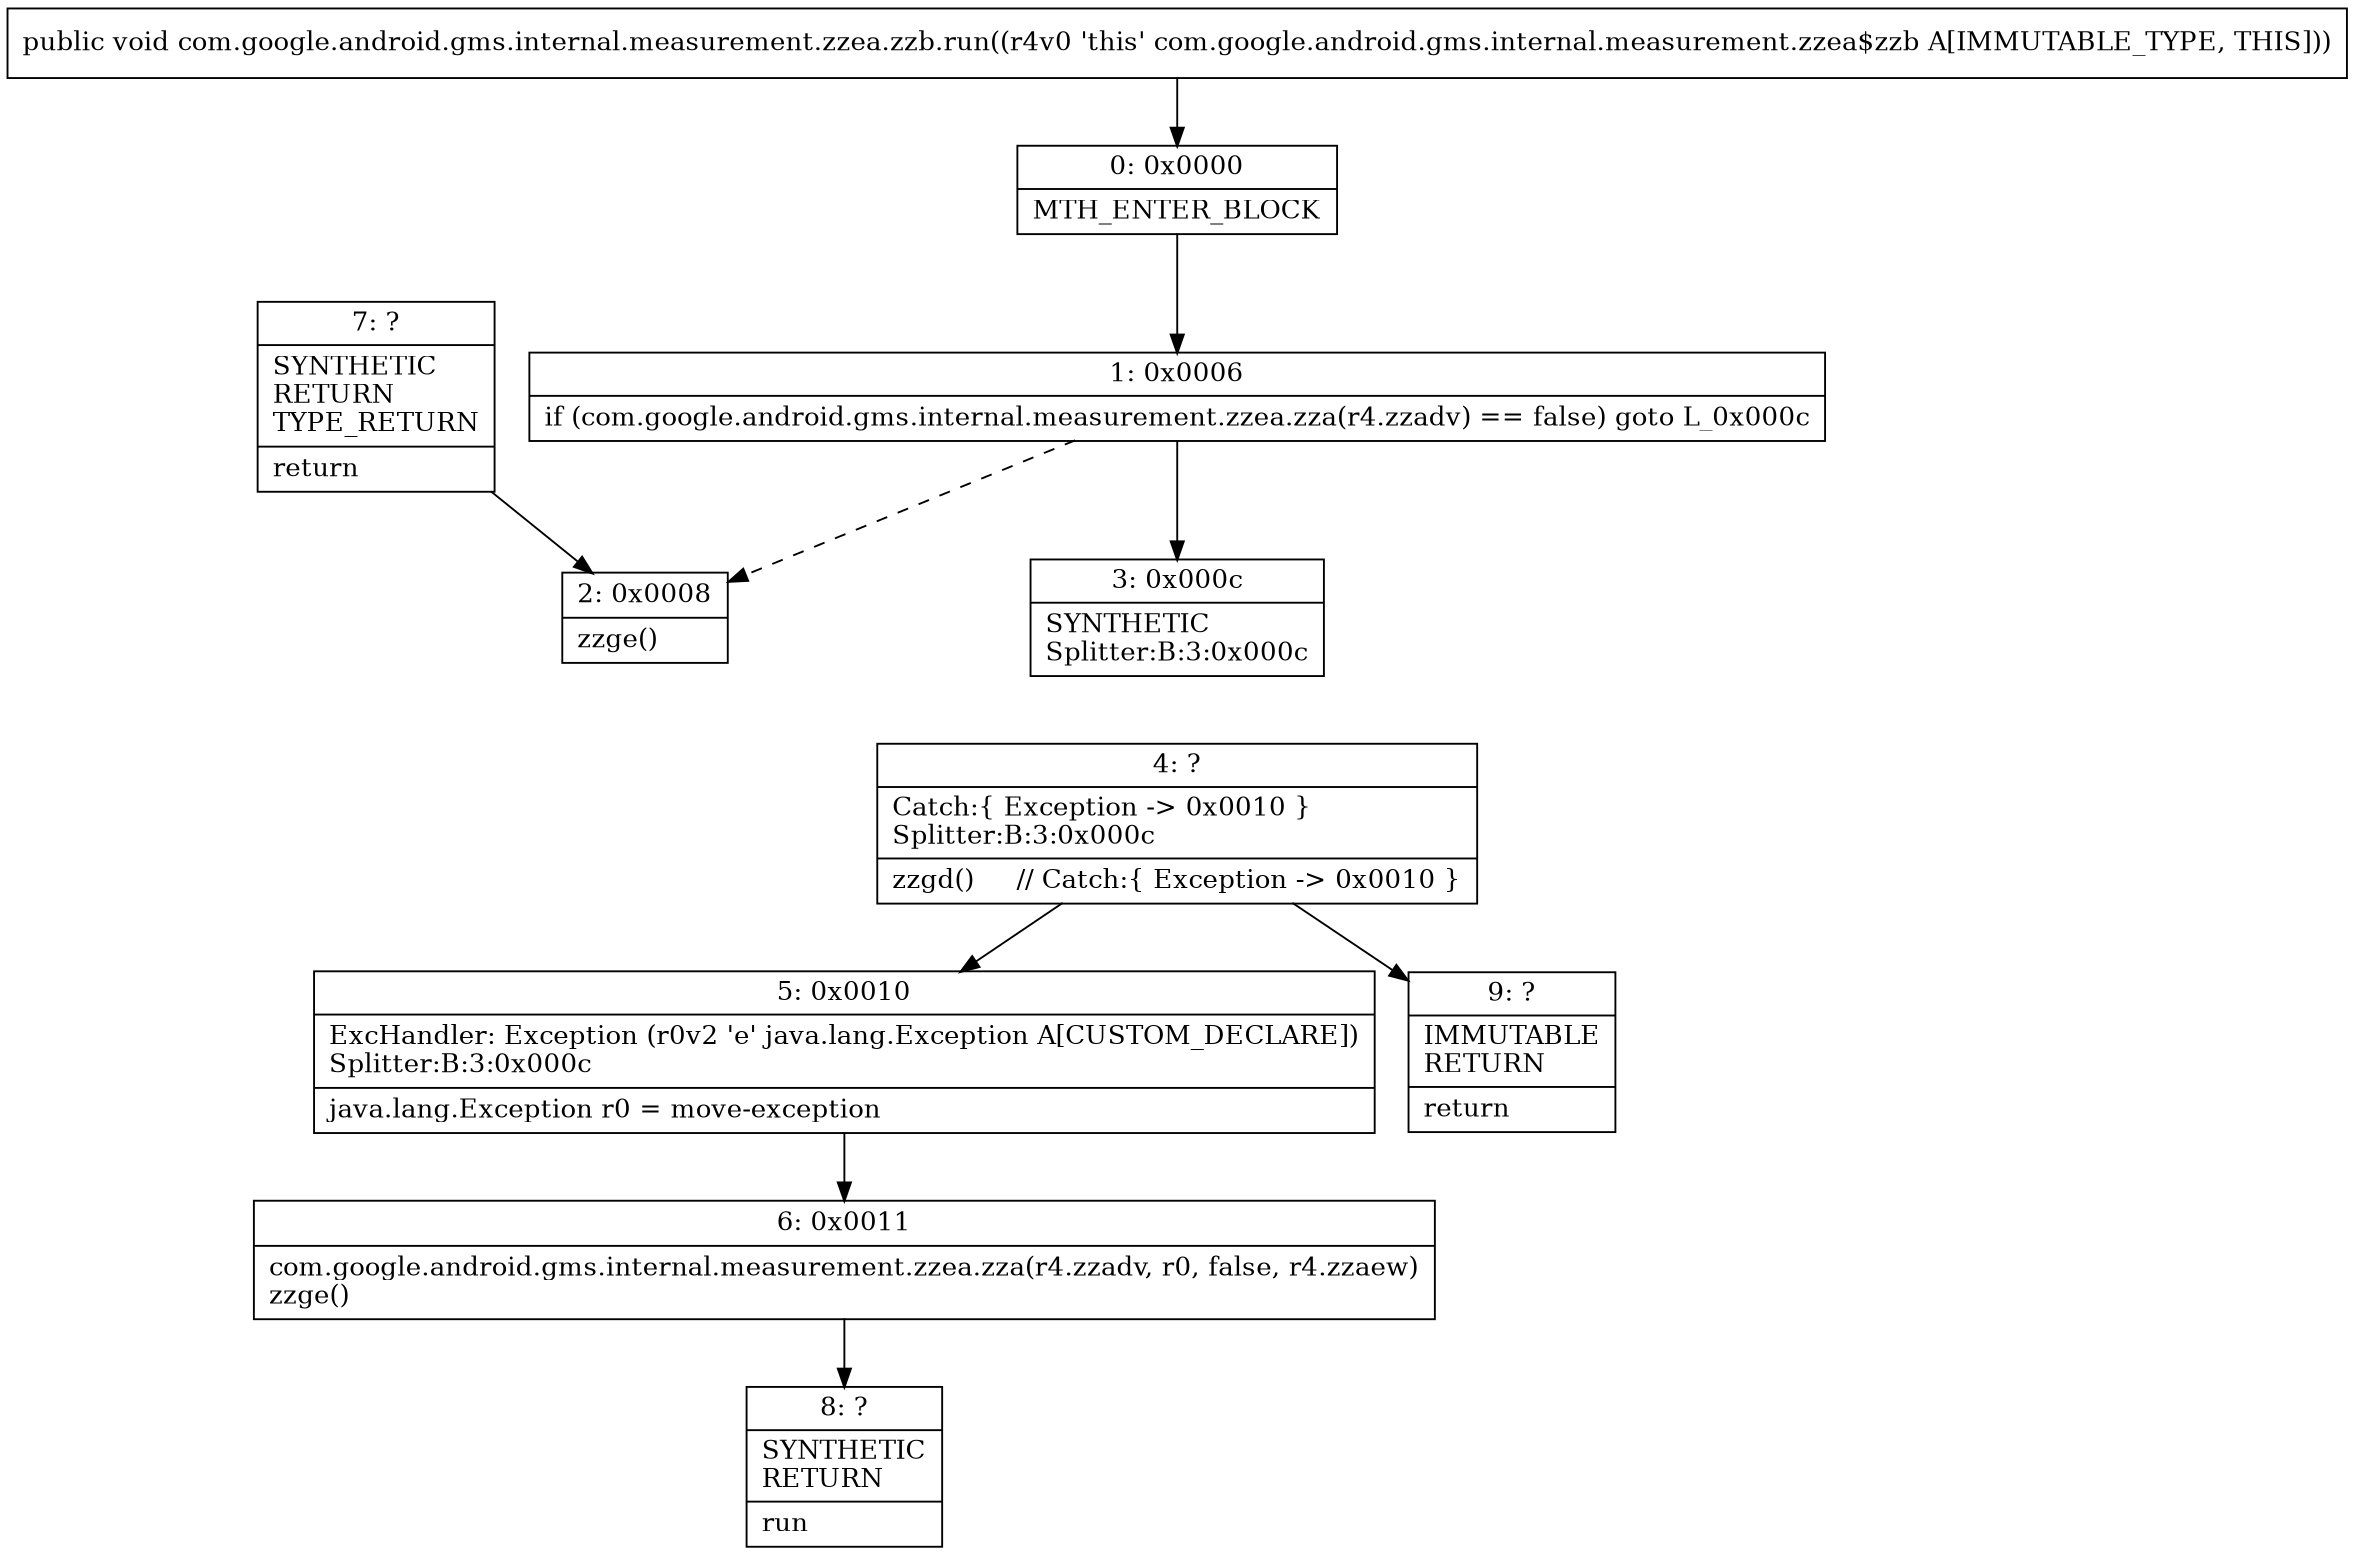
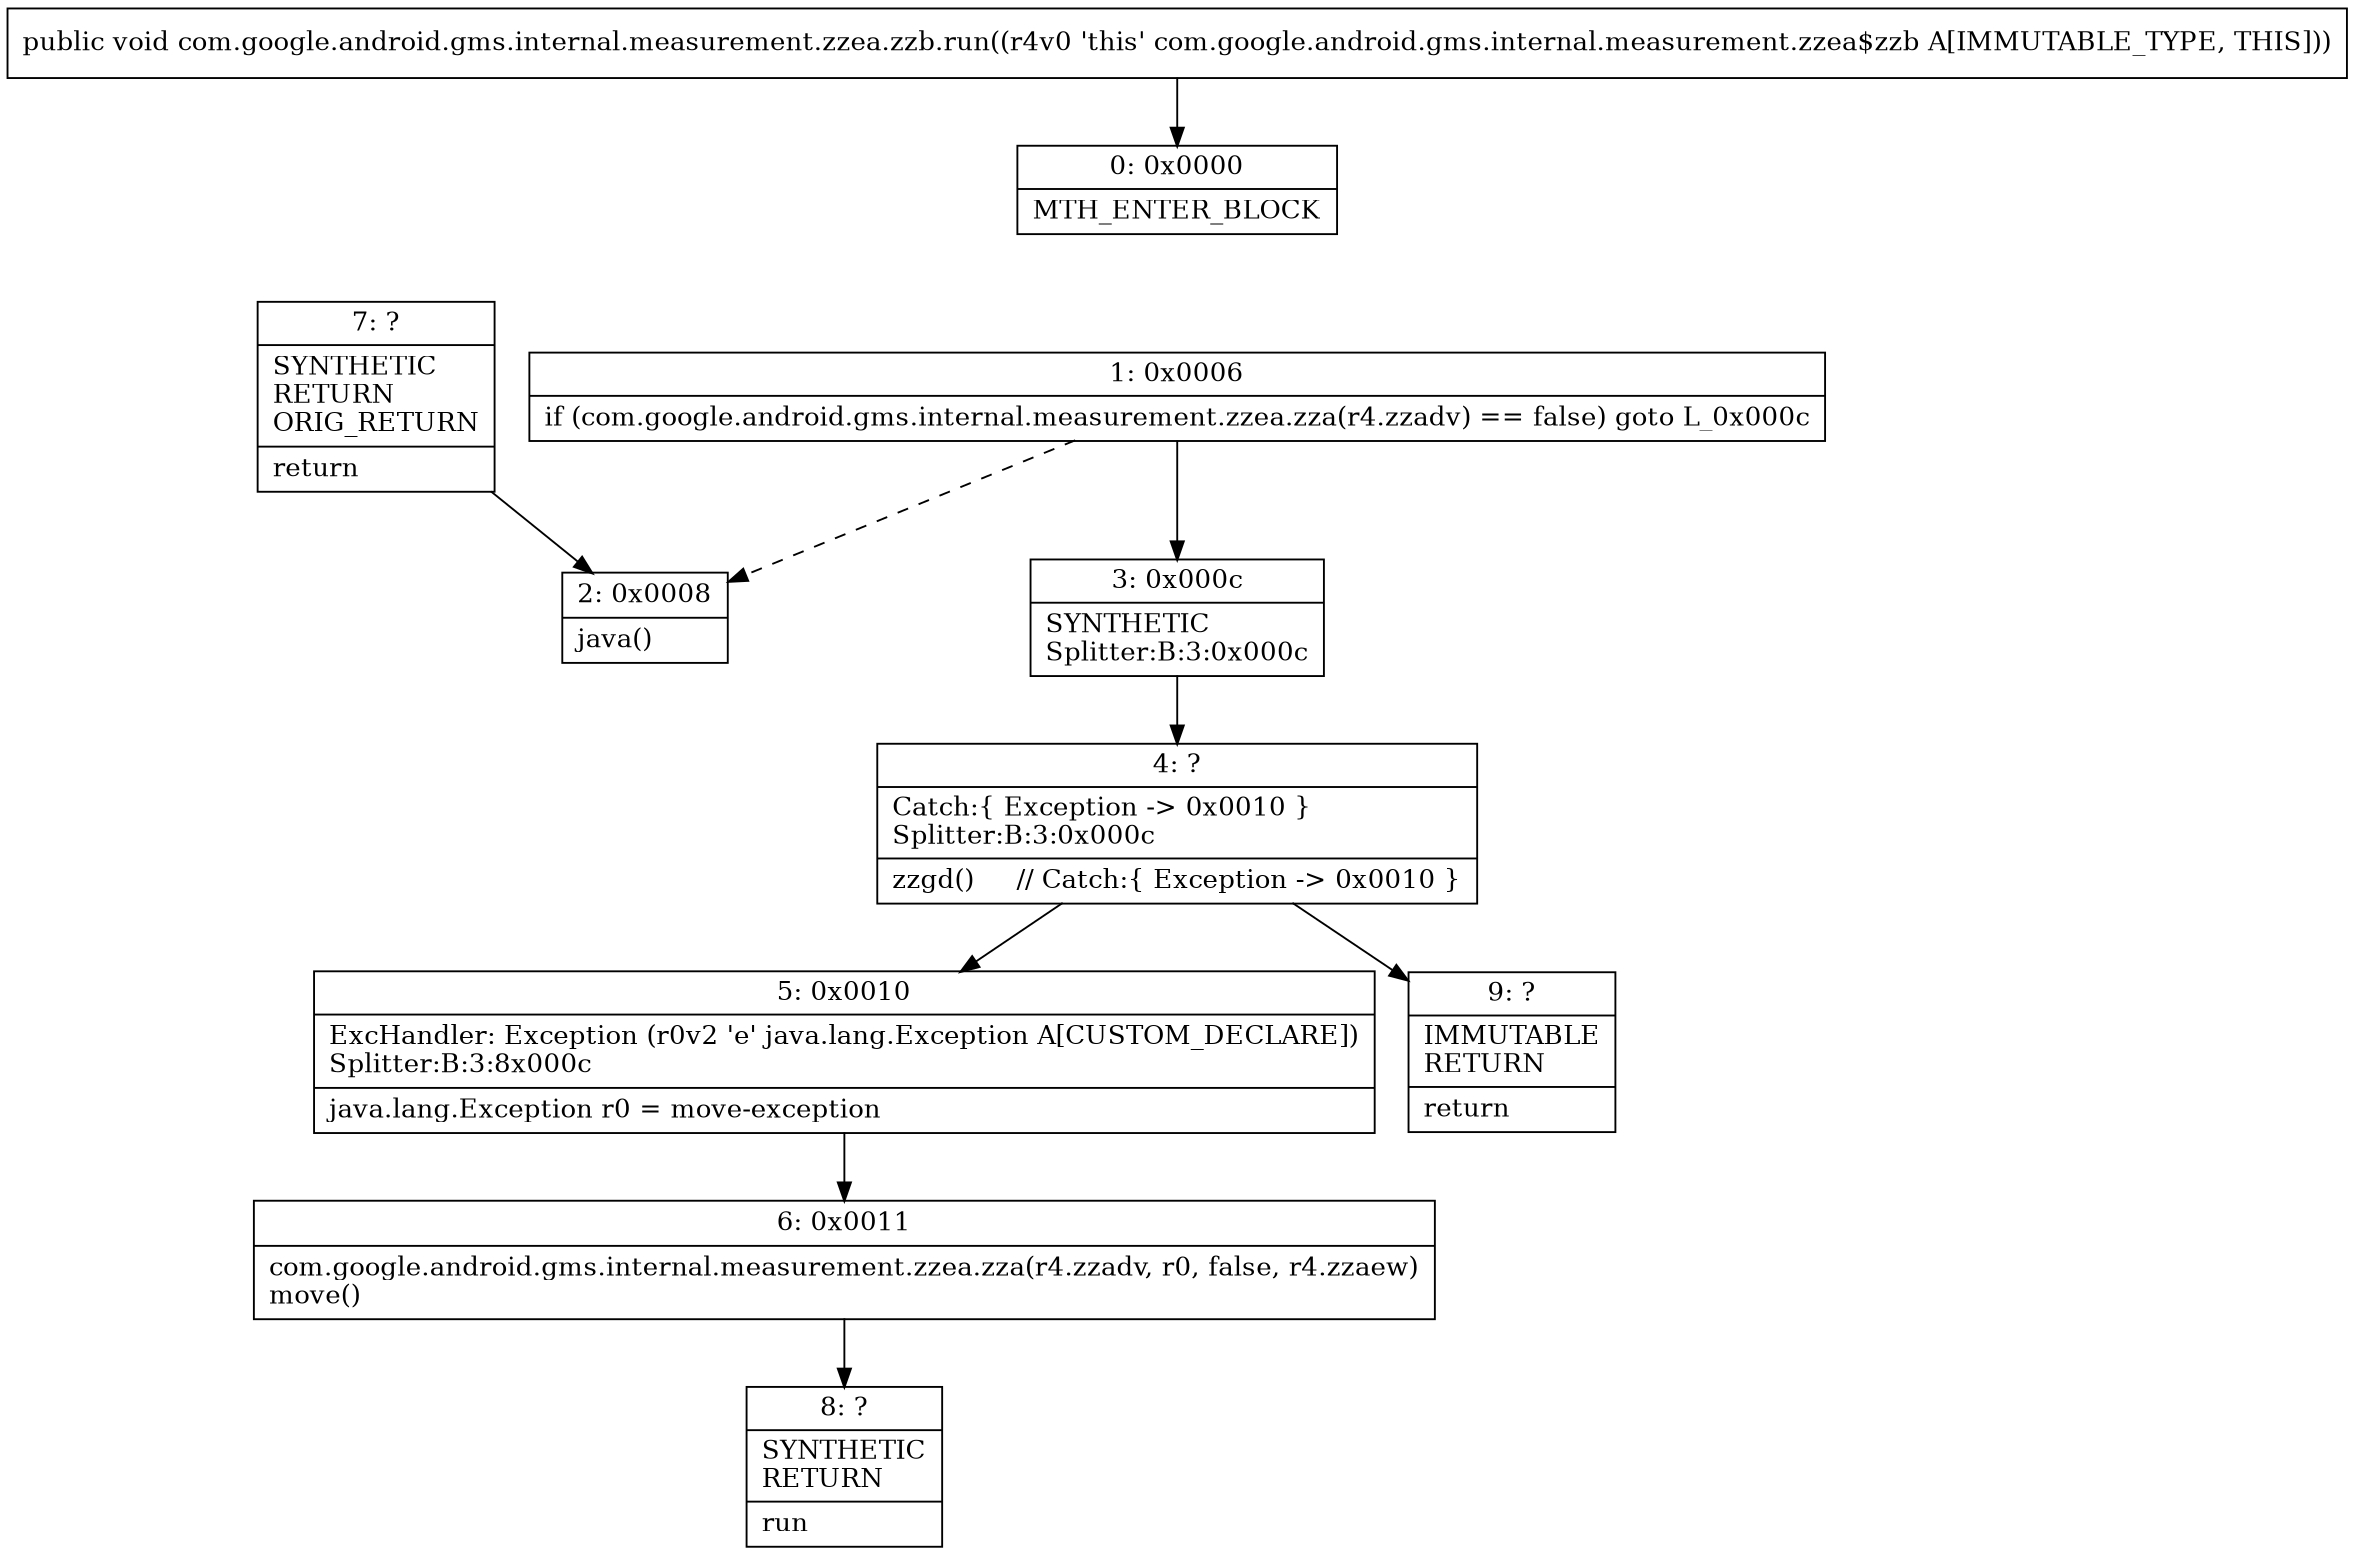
edge "0: 0x0000" -> "1: 0x0006": removed
node "7: ?": text "TYPE_RETURN" -> "ORIG_RETURN"
node "2: 0x0008": text "zzge()" -> "java()"
edge "3: 0x000c" -> "4: ?": added
node "5: 0x0010": text "Splitter:B:3:0x000c" -> "Splitter:B:3:8x000c"
node "6: 0x0011": text "zzge()" -> "move()"
